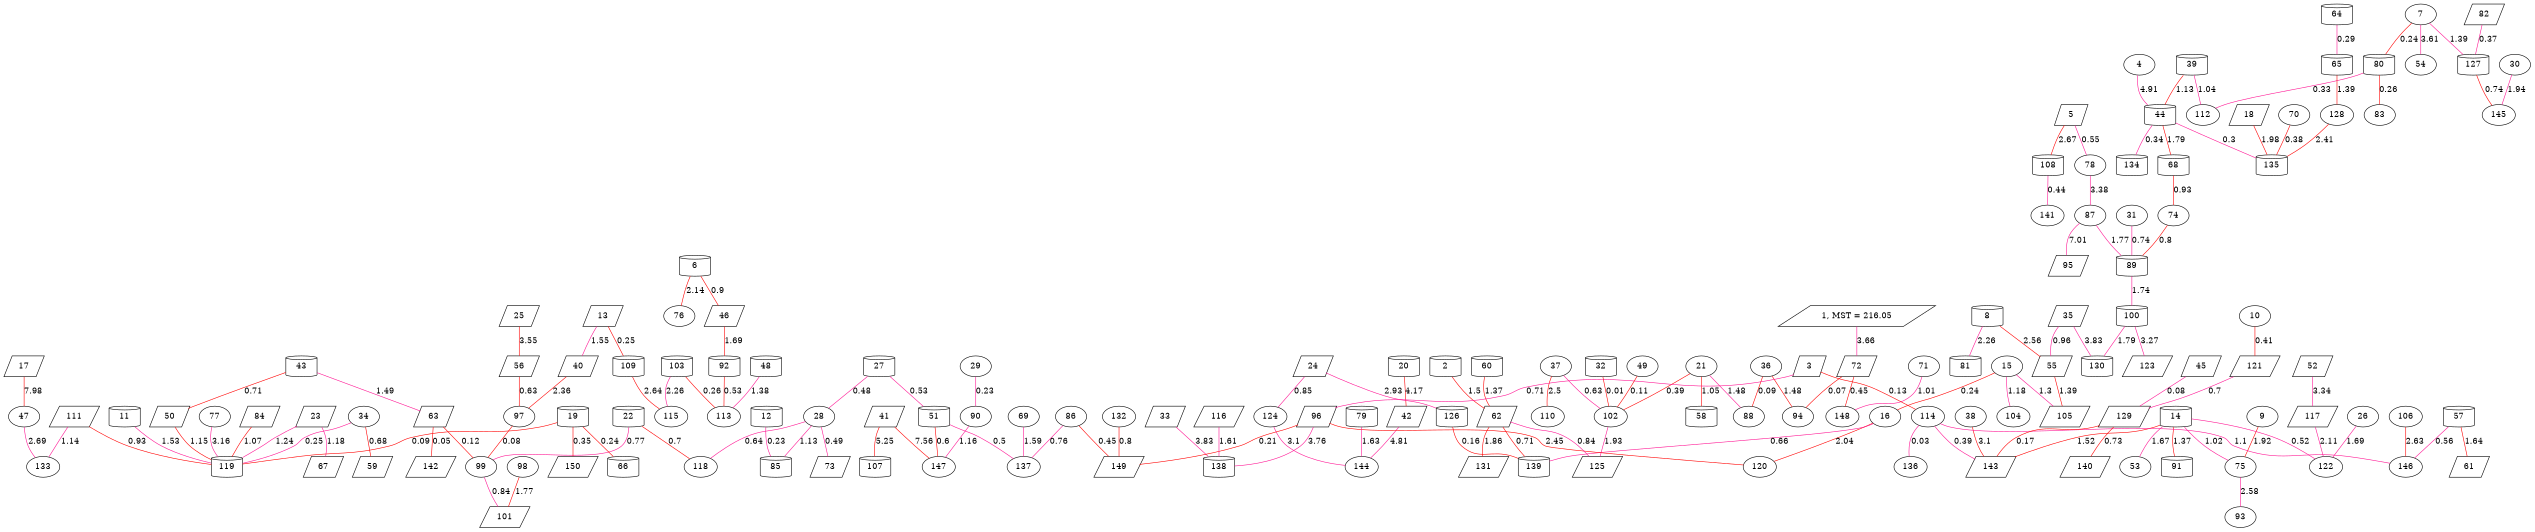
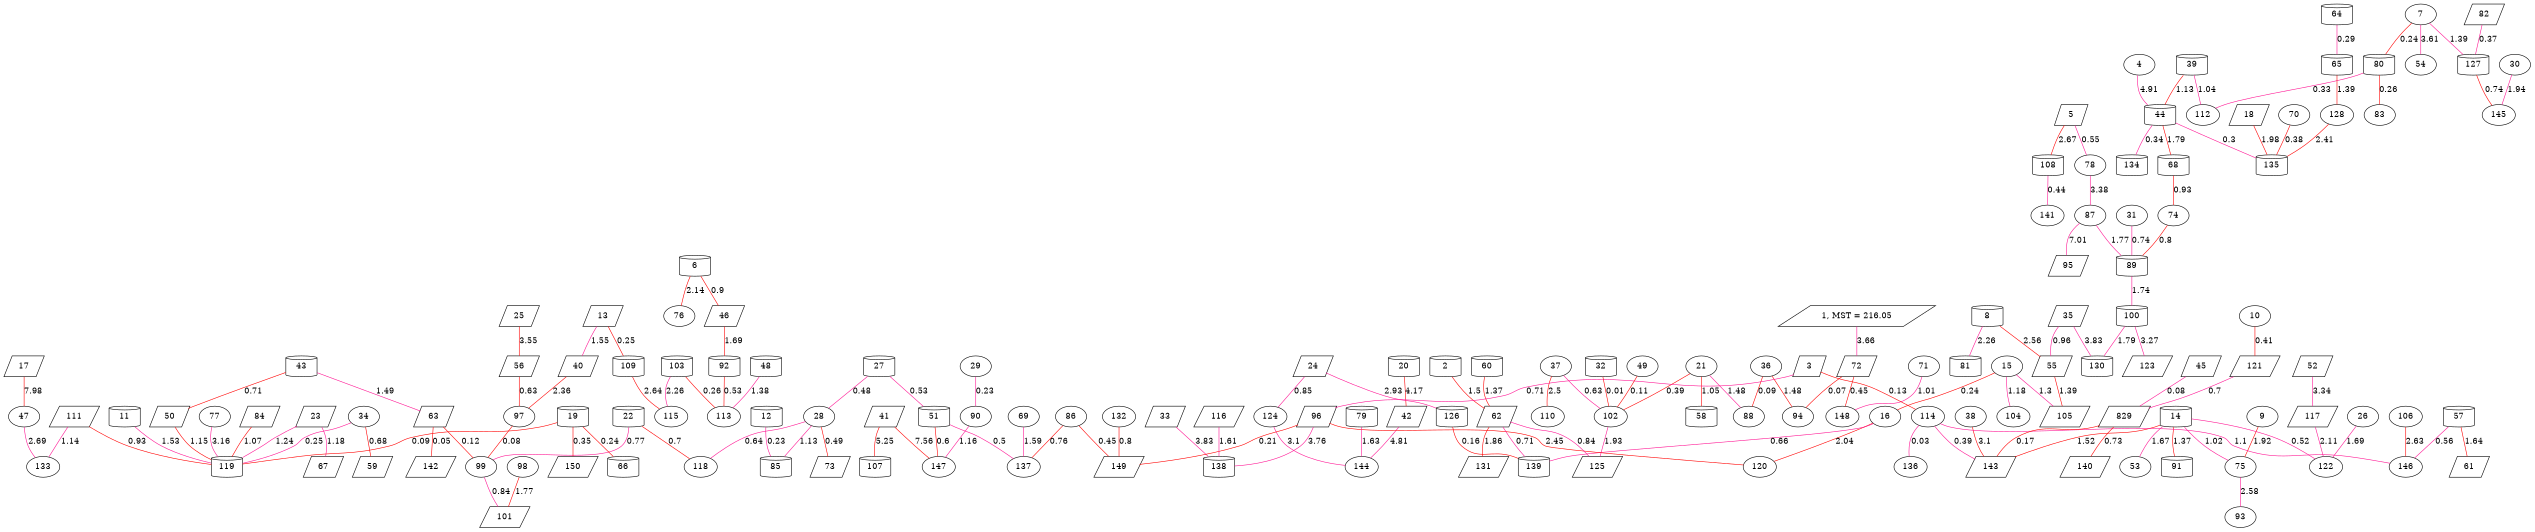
node "129": label "129" -> "829"
edge "28" -- "73": color deeppink -> red
edge "86" -- "137": color deeppink -> red
edge "62" -- "139": color red -> deeppink
